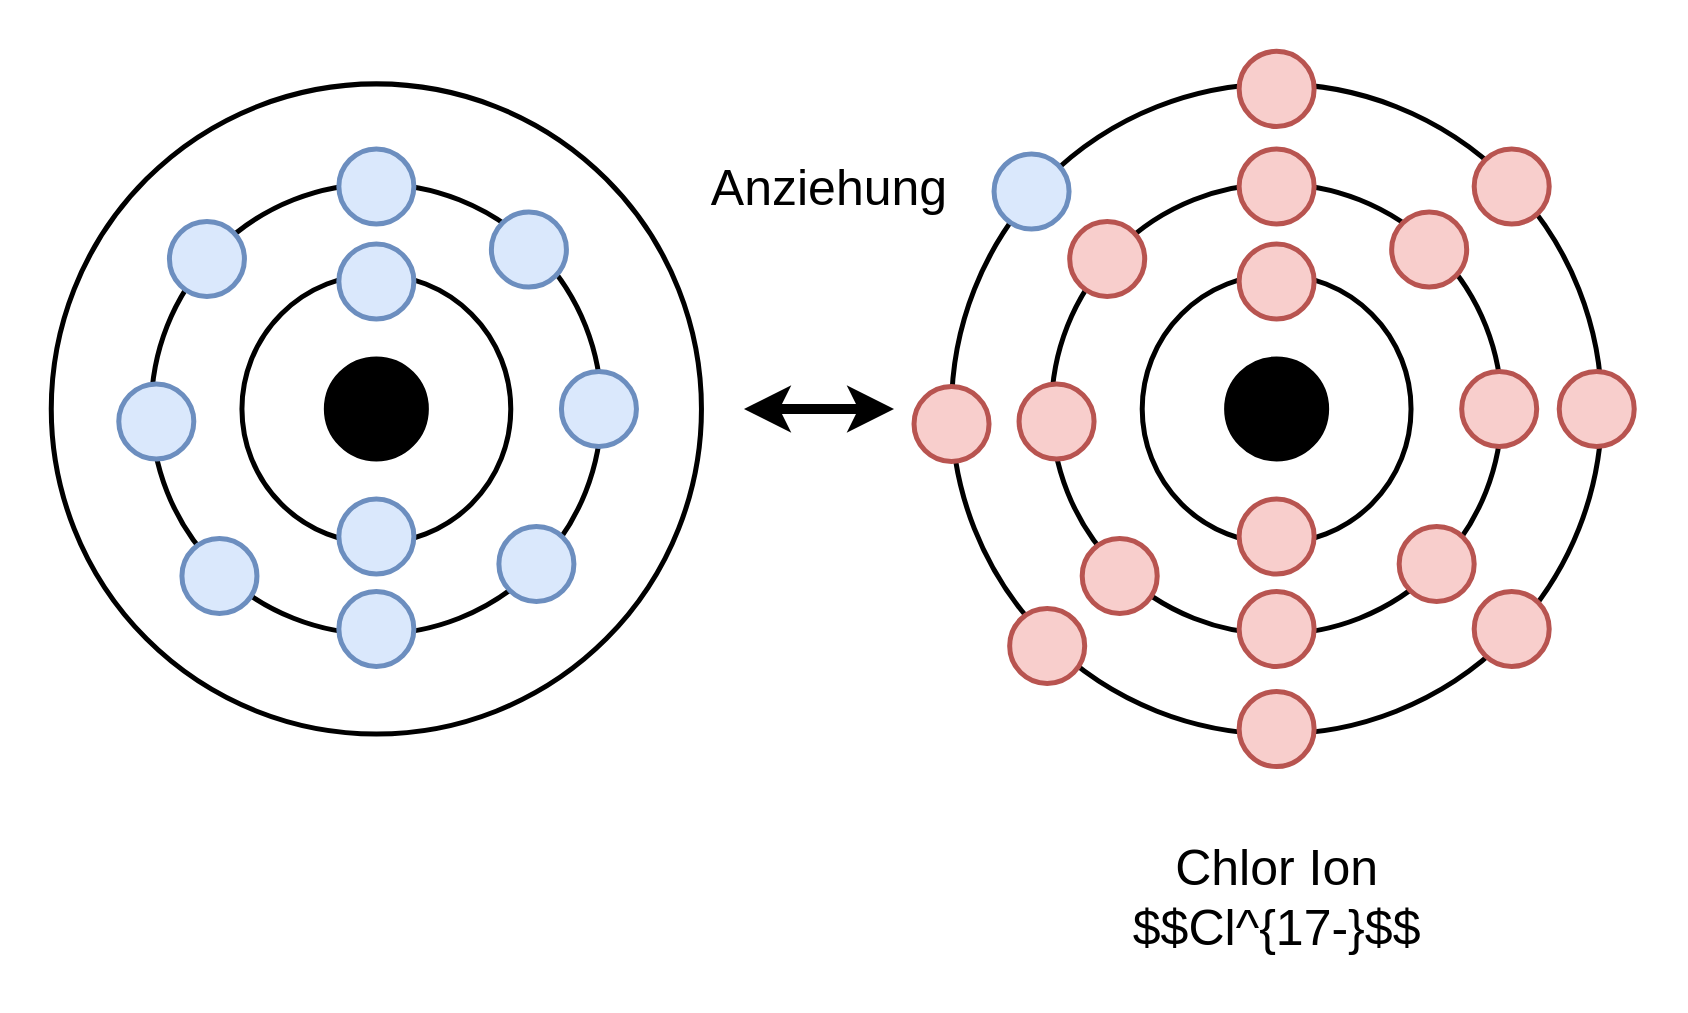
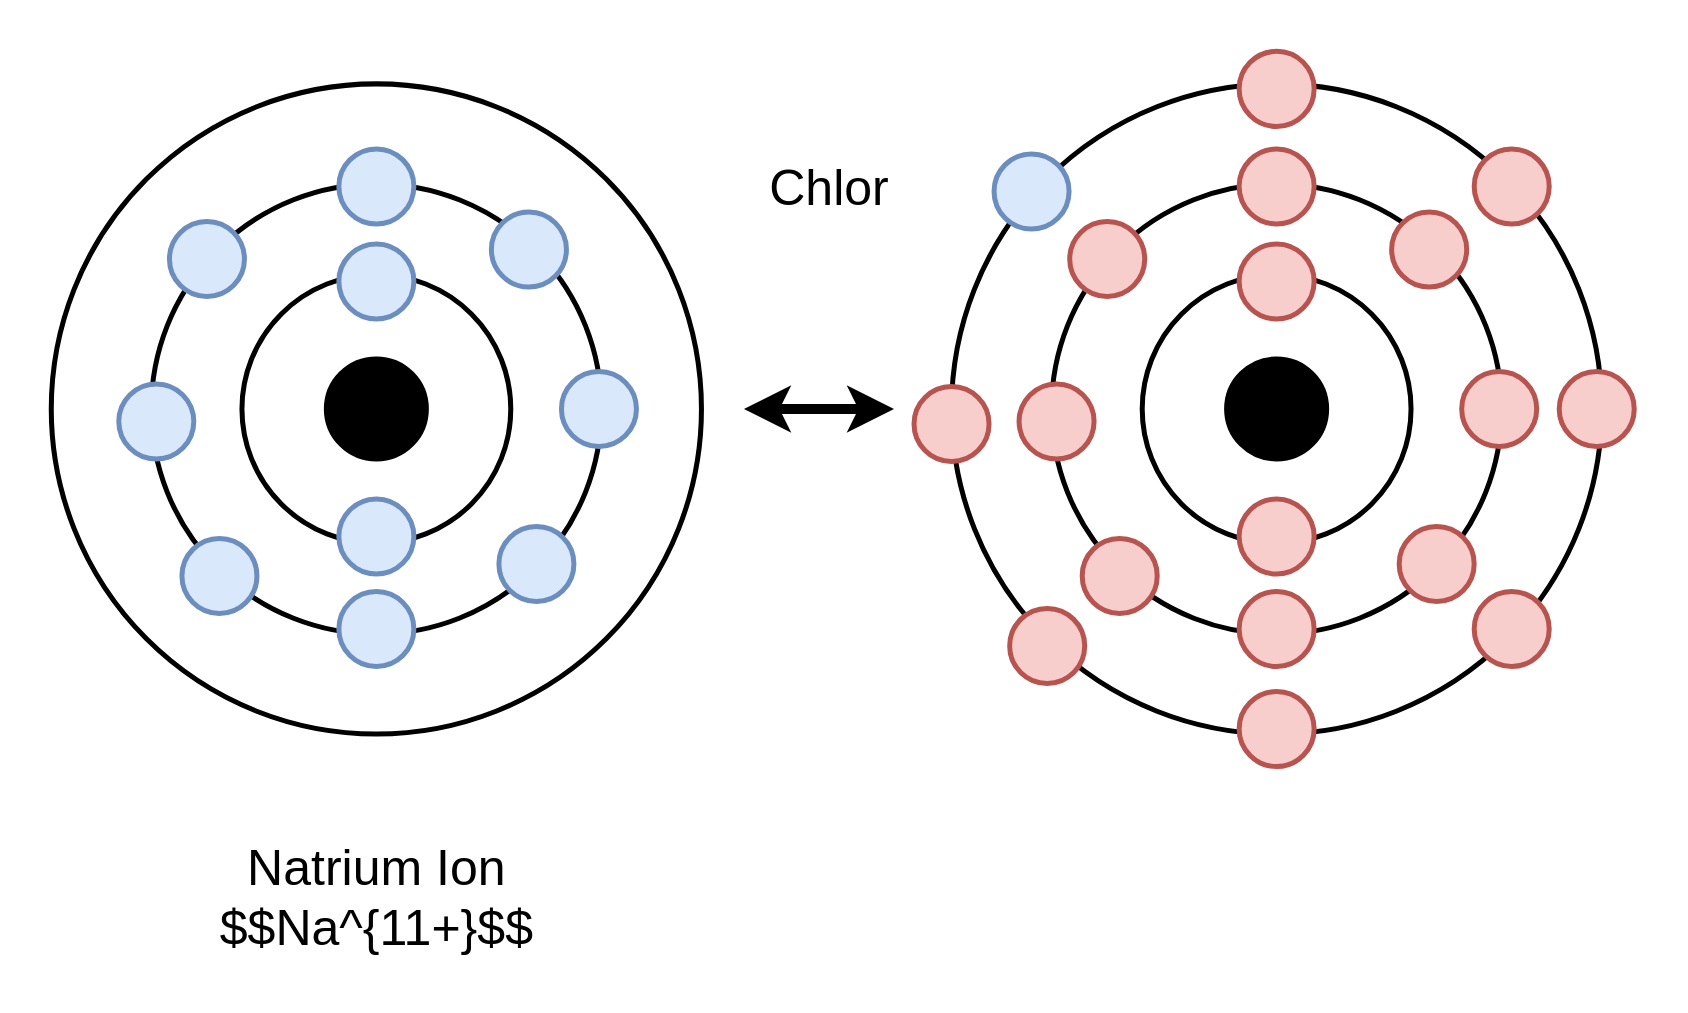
node "Anziehung": label "Anziehung" -> "Chlor"
node "Natrium Ion$$Na^{11+}$$": added
node "Chlor Ion$$Cl^{17-}$$": removed
